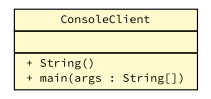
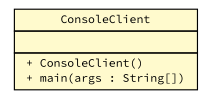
node "ConsoleClient": text "+ String()" -> "+ ConsoleClient()"
